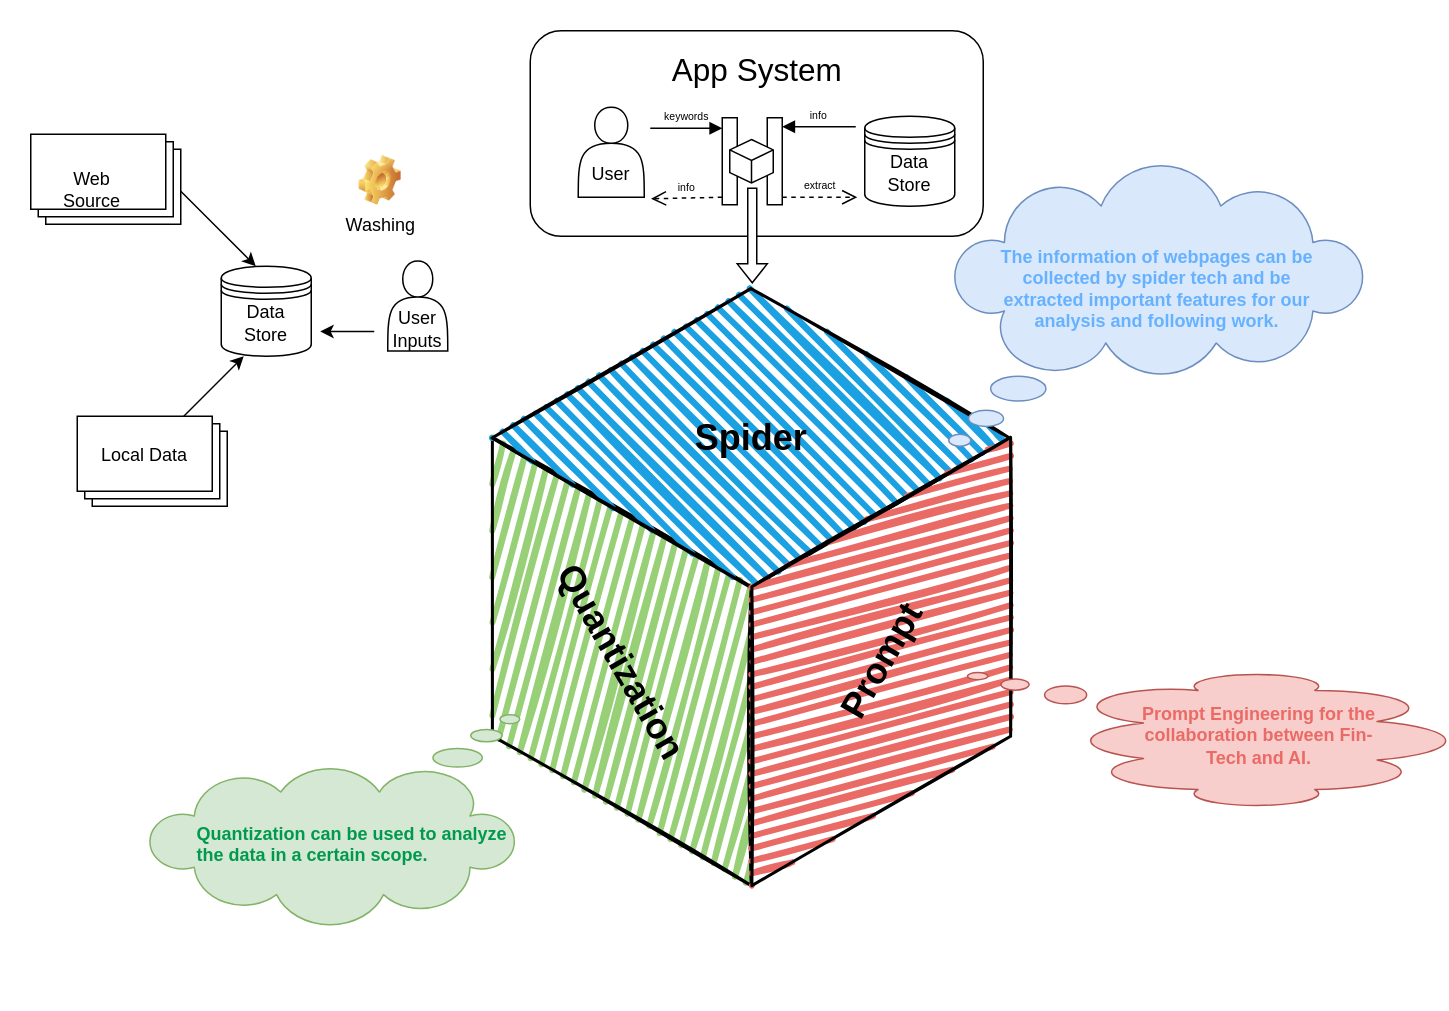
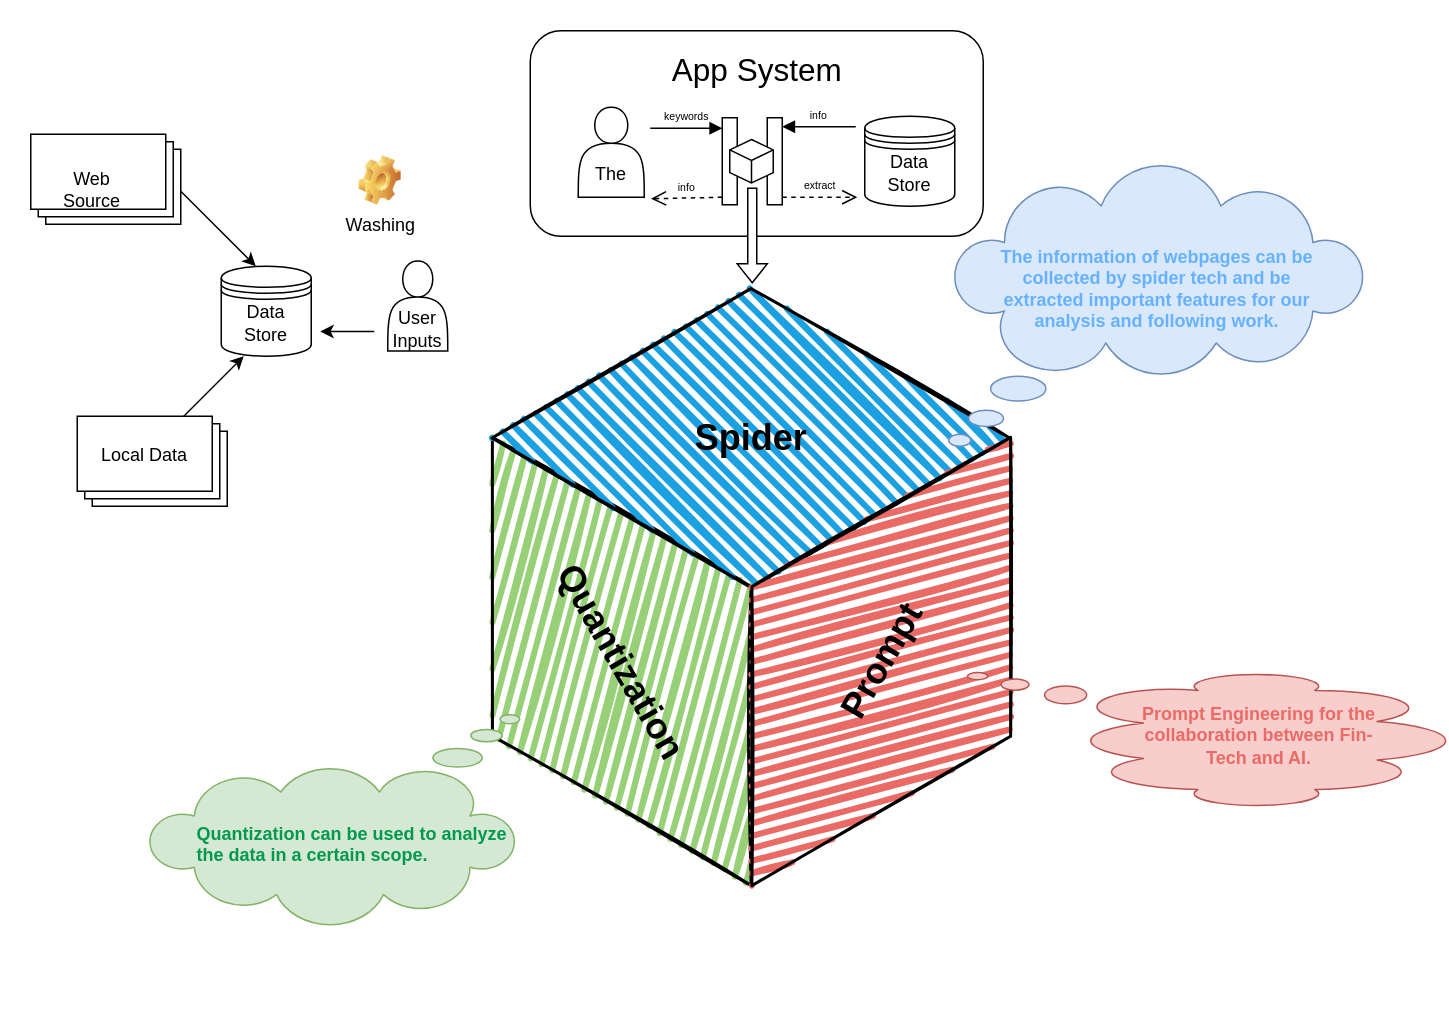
node "User": label "User" -> "The"
